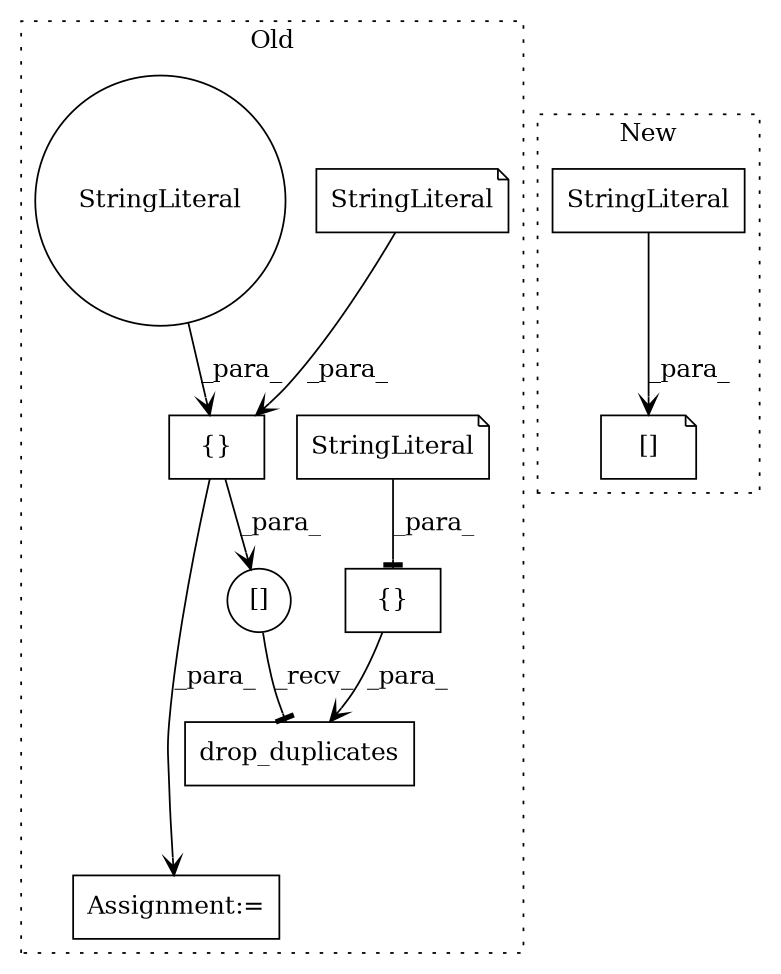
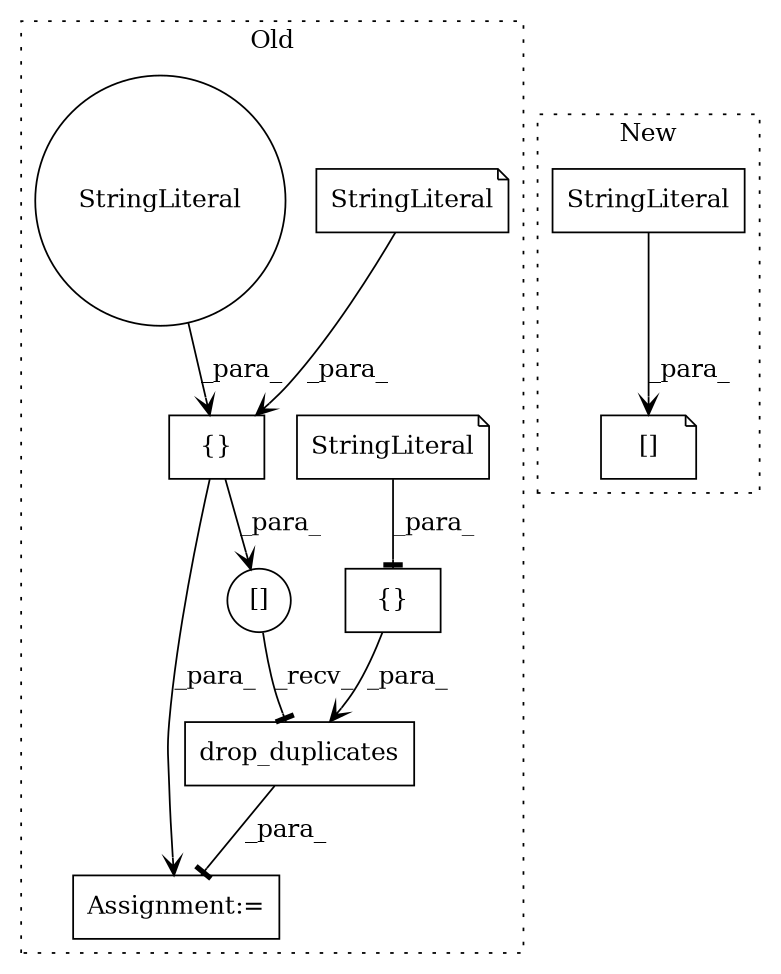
edge "drop_duplicates" -> "Assignment:=": added, label "_para_"
